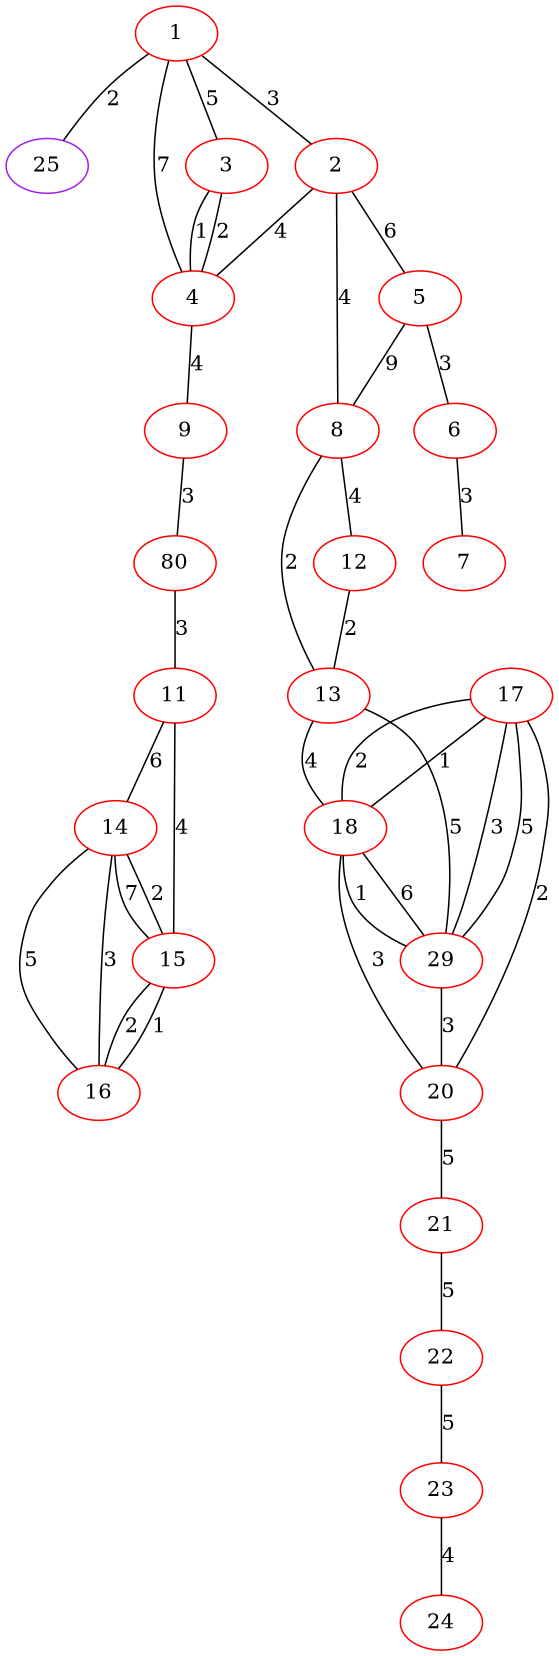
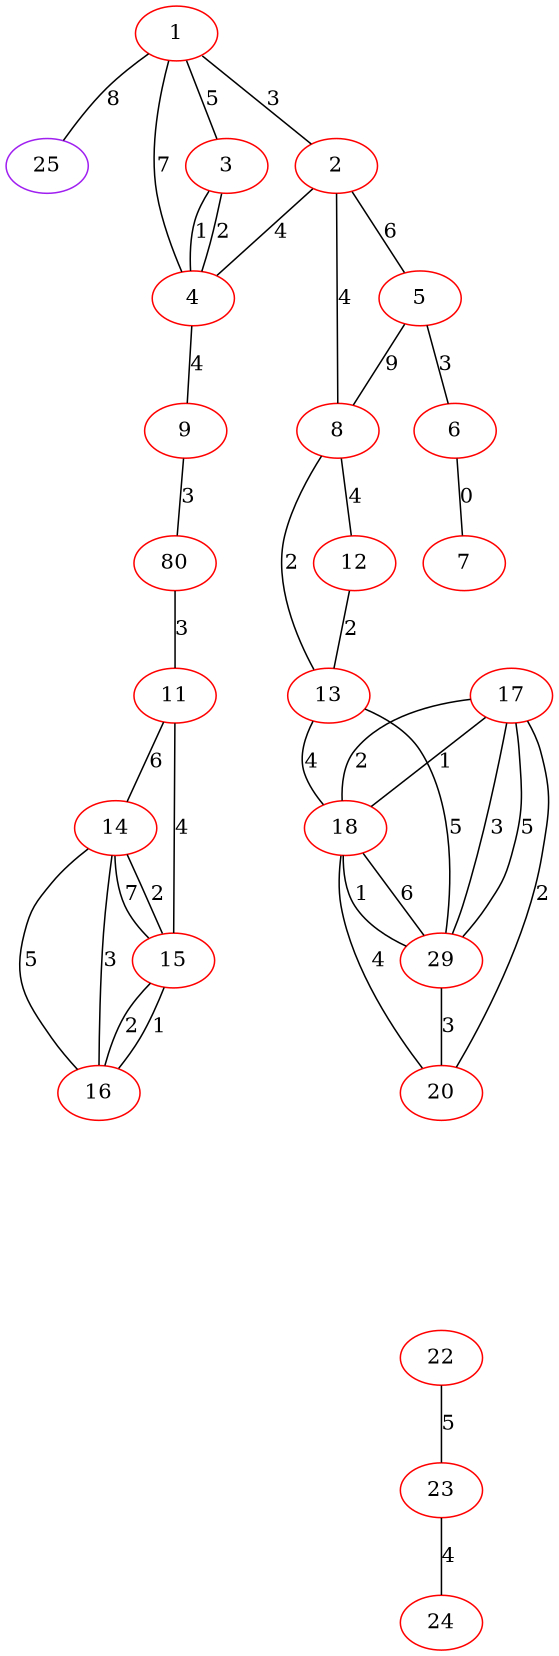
edge "1" -- "25": label "2" -> "8"
edge "6" -- "7": label "3" -> "0"
edge "18" -- "20": label "3" -> "4"
node "21": removed
